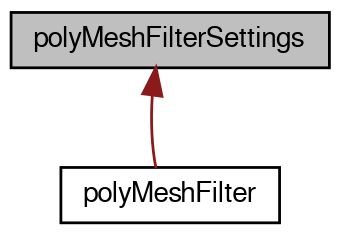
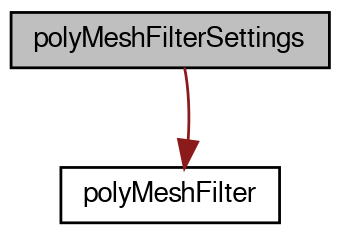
edge "polyMeshFilter" -> "polyMeshFilterSettings": reversed
